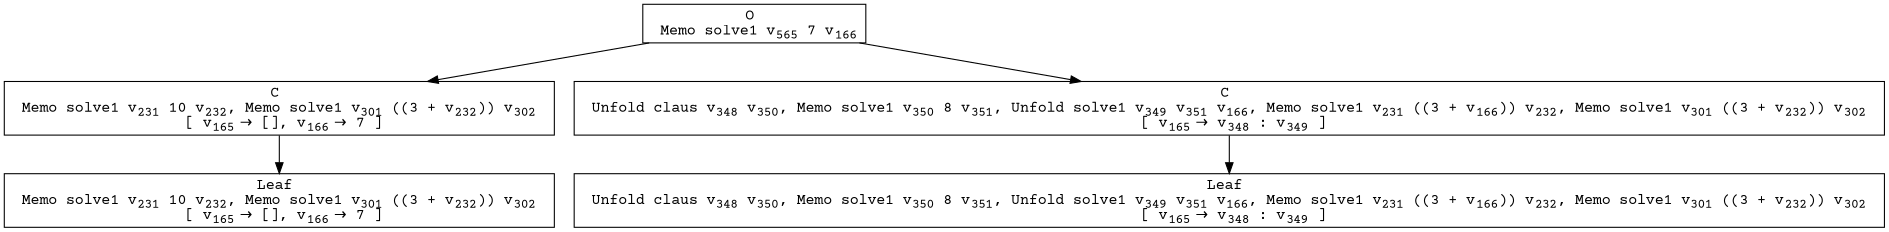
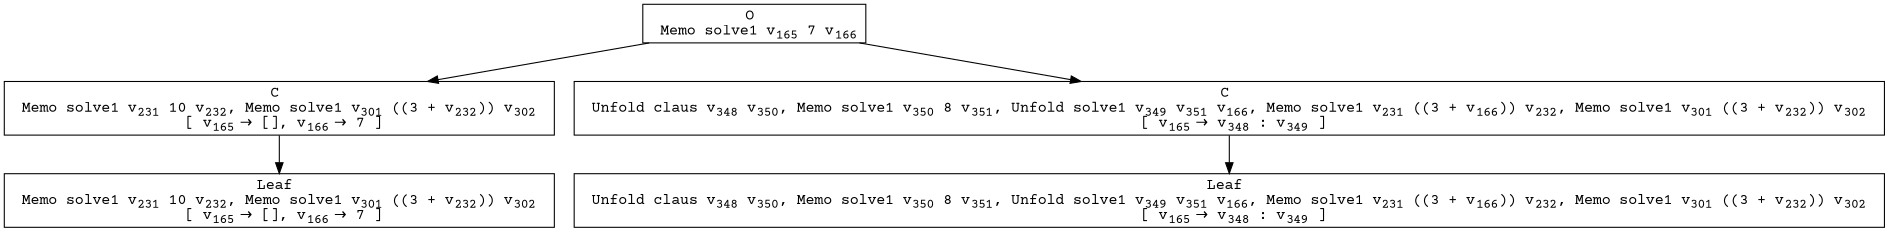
node "O": text "565" -> "165"
